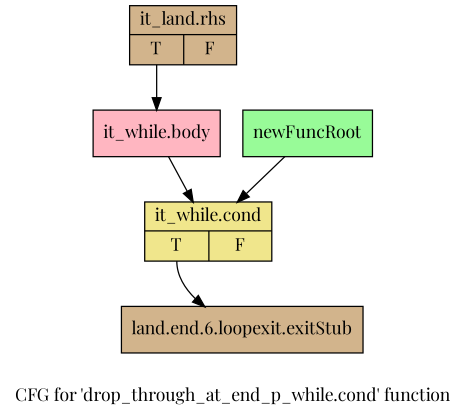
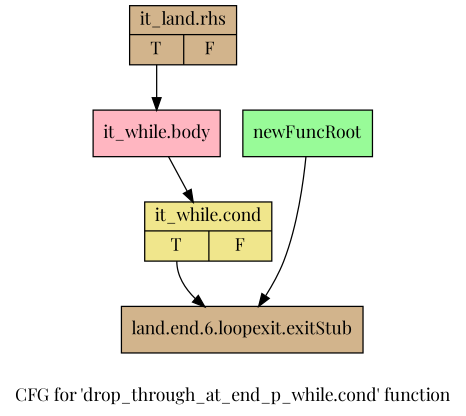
edge "newFuncRoot" -> "it_while.cond": now "newFuncRoot" -> "land.end.6.loopexit.exitStub"
